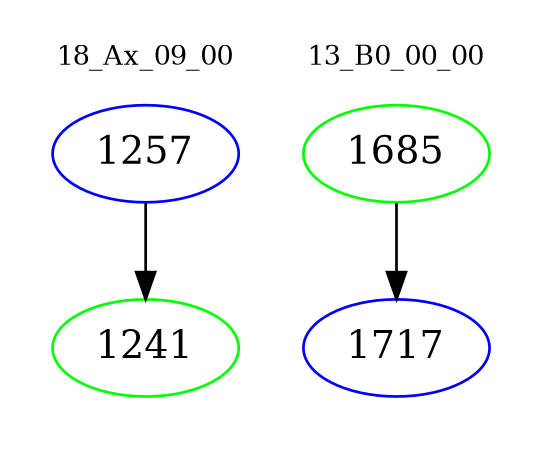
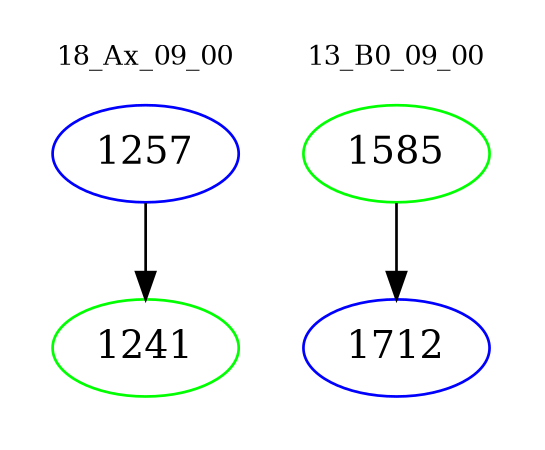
cluster "13_B0_00_00": label "13_B0_00_00" -> "13_B0_09_00"
node "1685": label "1685" -> "1585"
node "1717": label "1717" -> "1712"
